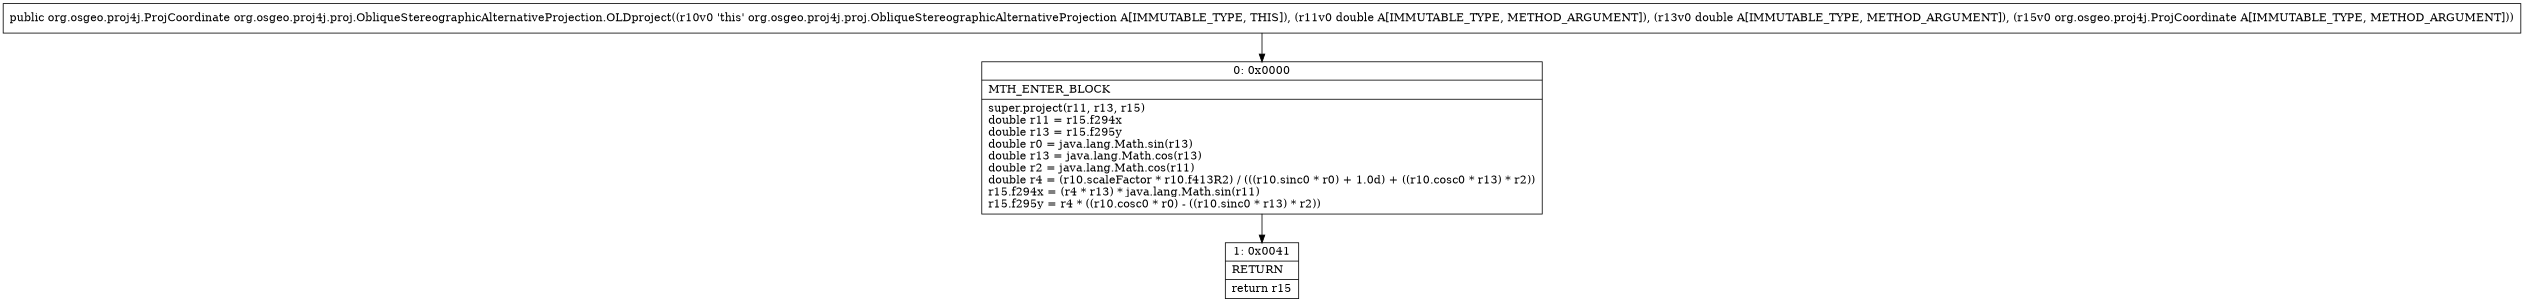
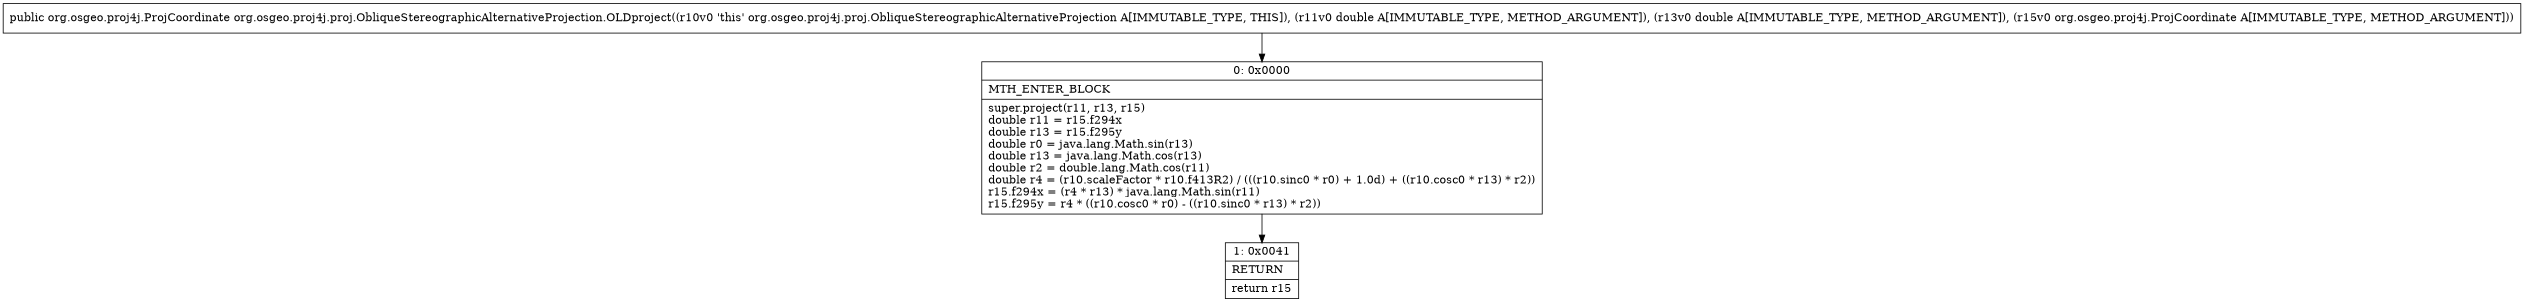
node "0: 0x0000": text "double r2 = java.lang.Math.cos(r11)" -> "double r2 = double.lang.Math.cos(r11)"
